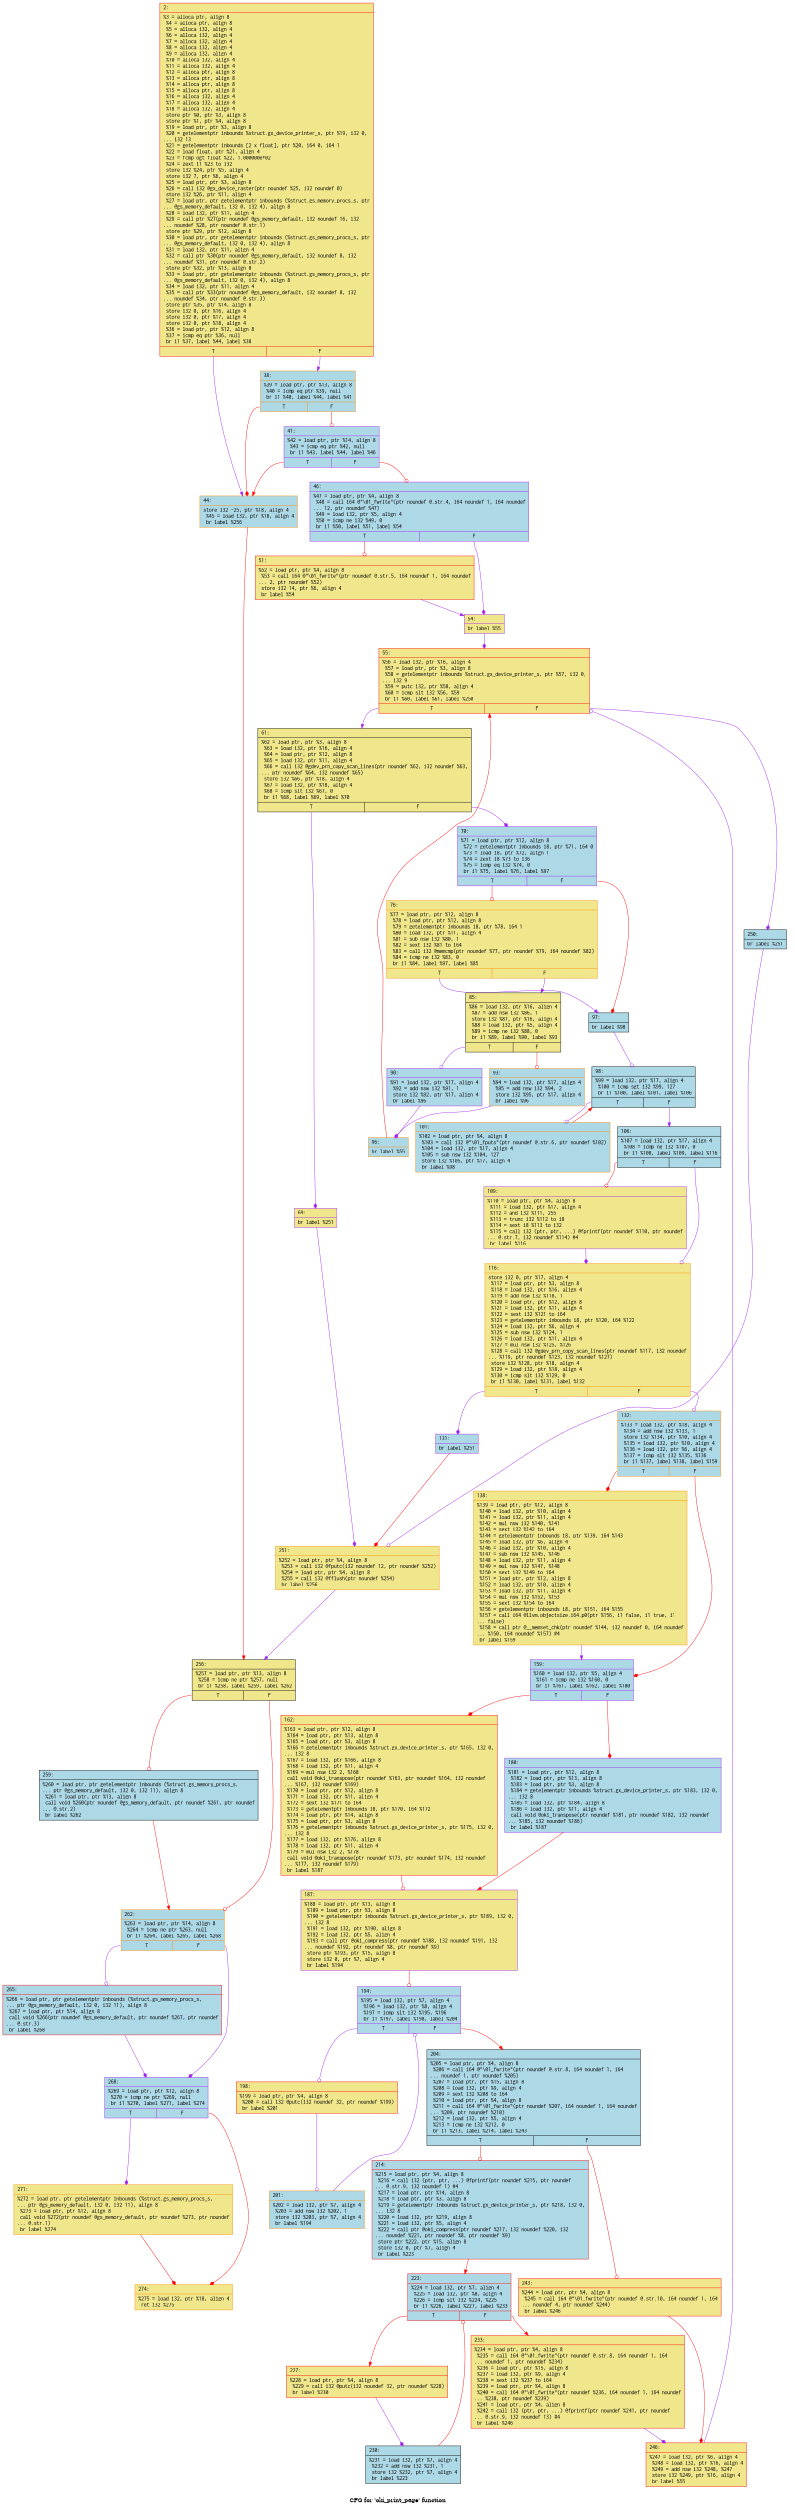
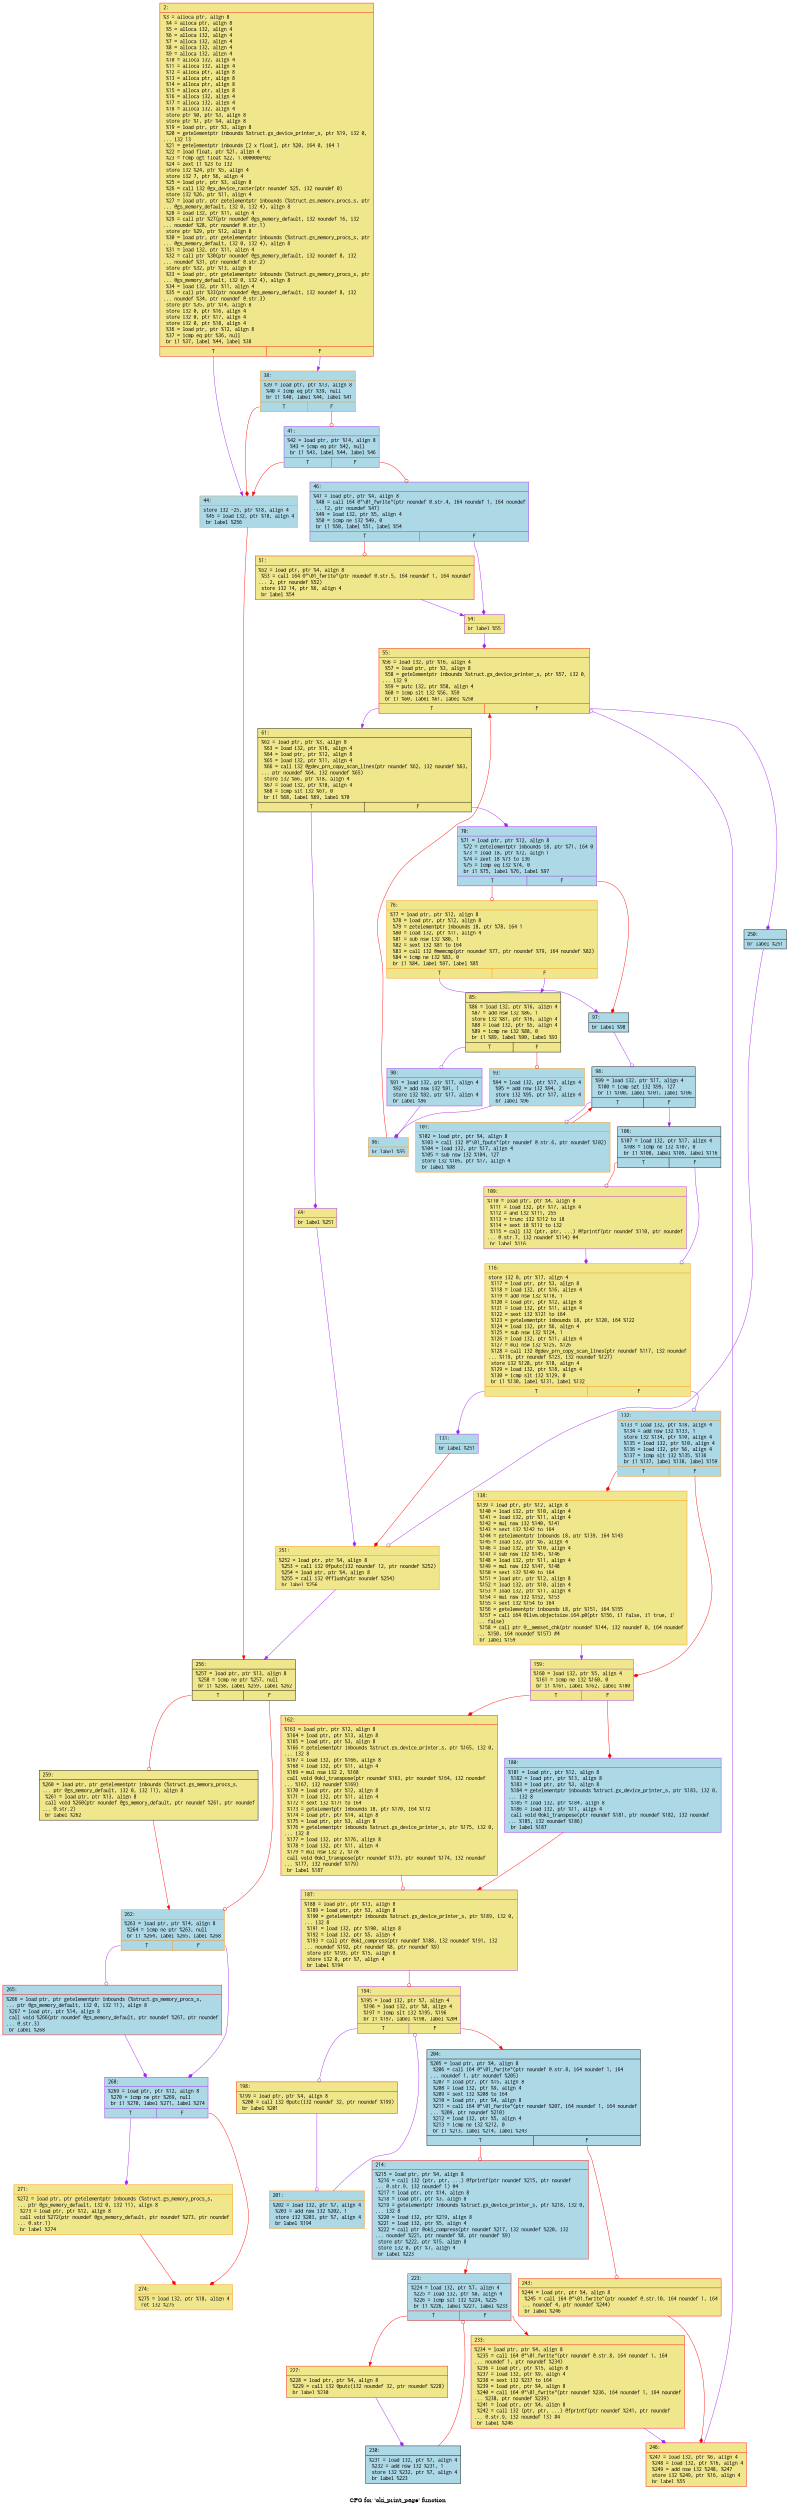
node "159:": fillcolor lightblue -> khaki
node "259:": fillcolor lightblue -> khaki
node "194:": fillcolor lightblue -> khaki
